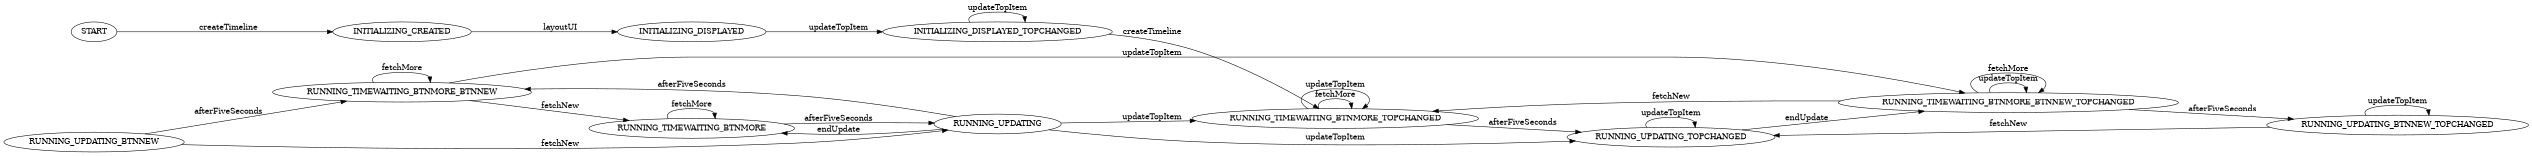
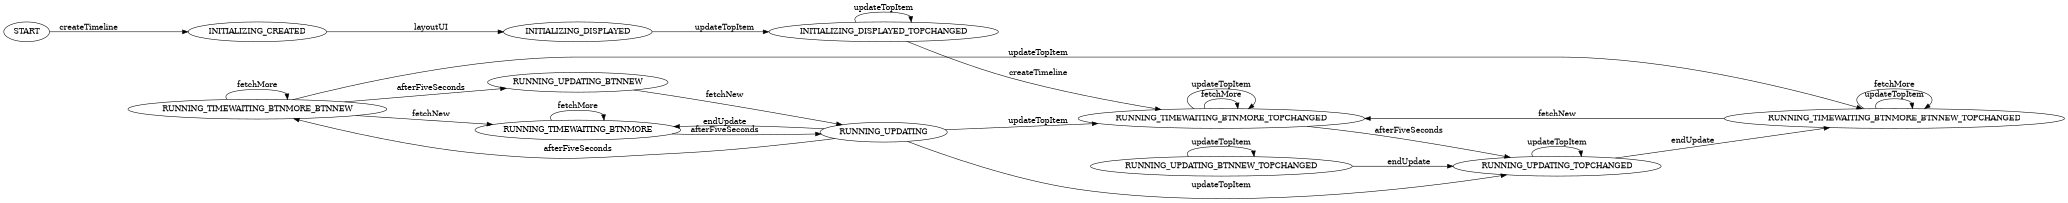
edge "RUNNING_TIMEWAITING_BTNMORE_BTNNEW_TOPCHANGED" -> "RUNNING_UPDATING_BTNNEW_TOPCHANGED": removed, label "afterFiveSeconds"
edge "RUNNING_UPDATING_BTNNEW" -> "RUNNING_TIMEWAITING_BTNMORE_BTNNEW": reversed
edge "RUNNING_UPDATING_BTNNEW_TOPCHANGED" -> "RUNNING_UPDATING_TOPCHANGED": label "fetchNew" -> "endUpdate"
